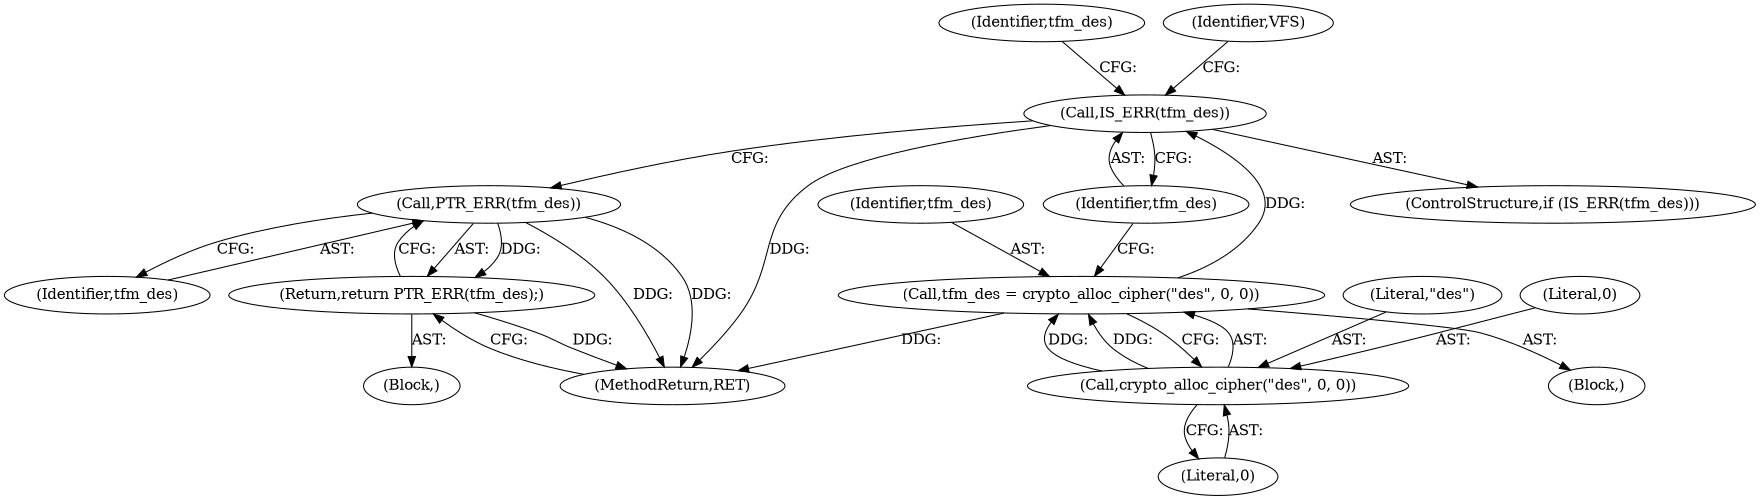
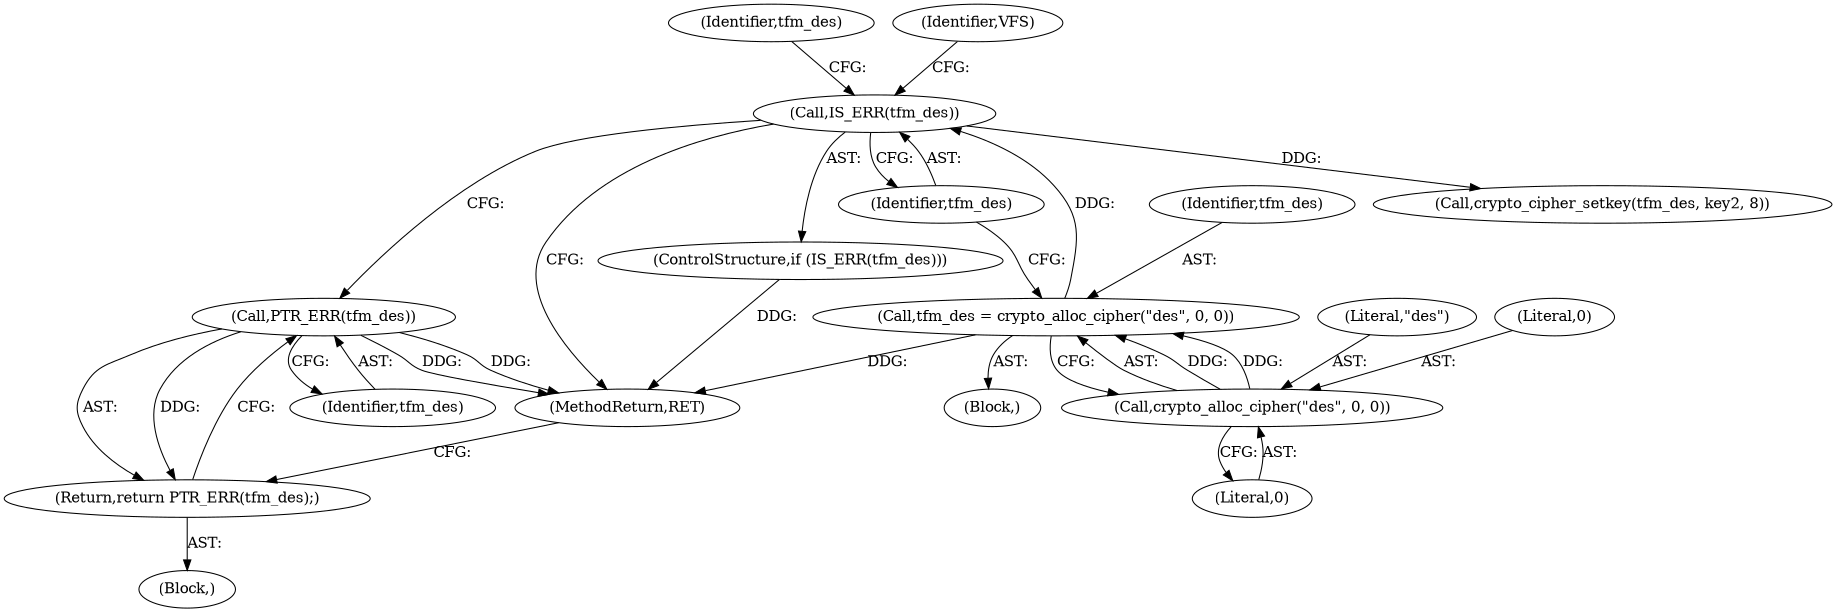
node "(Call,crypto_cipher_setkey(tfm_des, key2, 8))": added
edge "(Call,IS_ERR(tfm_des))" -> "(MethodReturn,RET)": label "DDG: " -> "CFG: "
edge "(Return,return PTR_ERR(tfm_des);)" -> "(MethodReturn,RET)": now "(ControlStructure,if (IS_ERR(tfm_des)))" -> "(MethodReturn,RET)"
